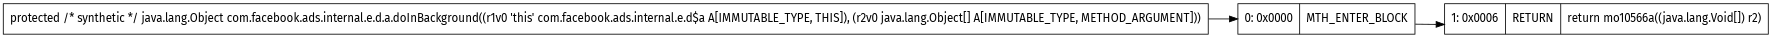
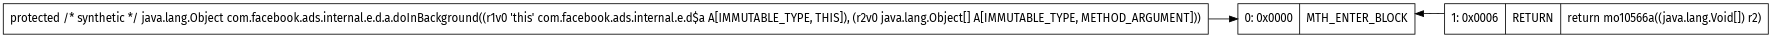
edge "0: 0x0000" -> "1: 0x0006": reversed
